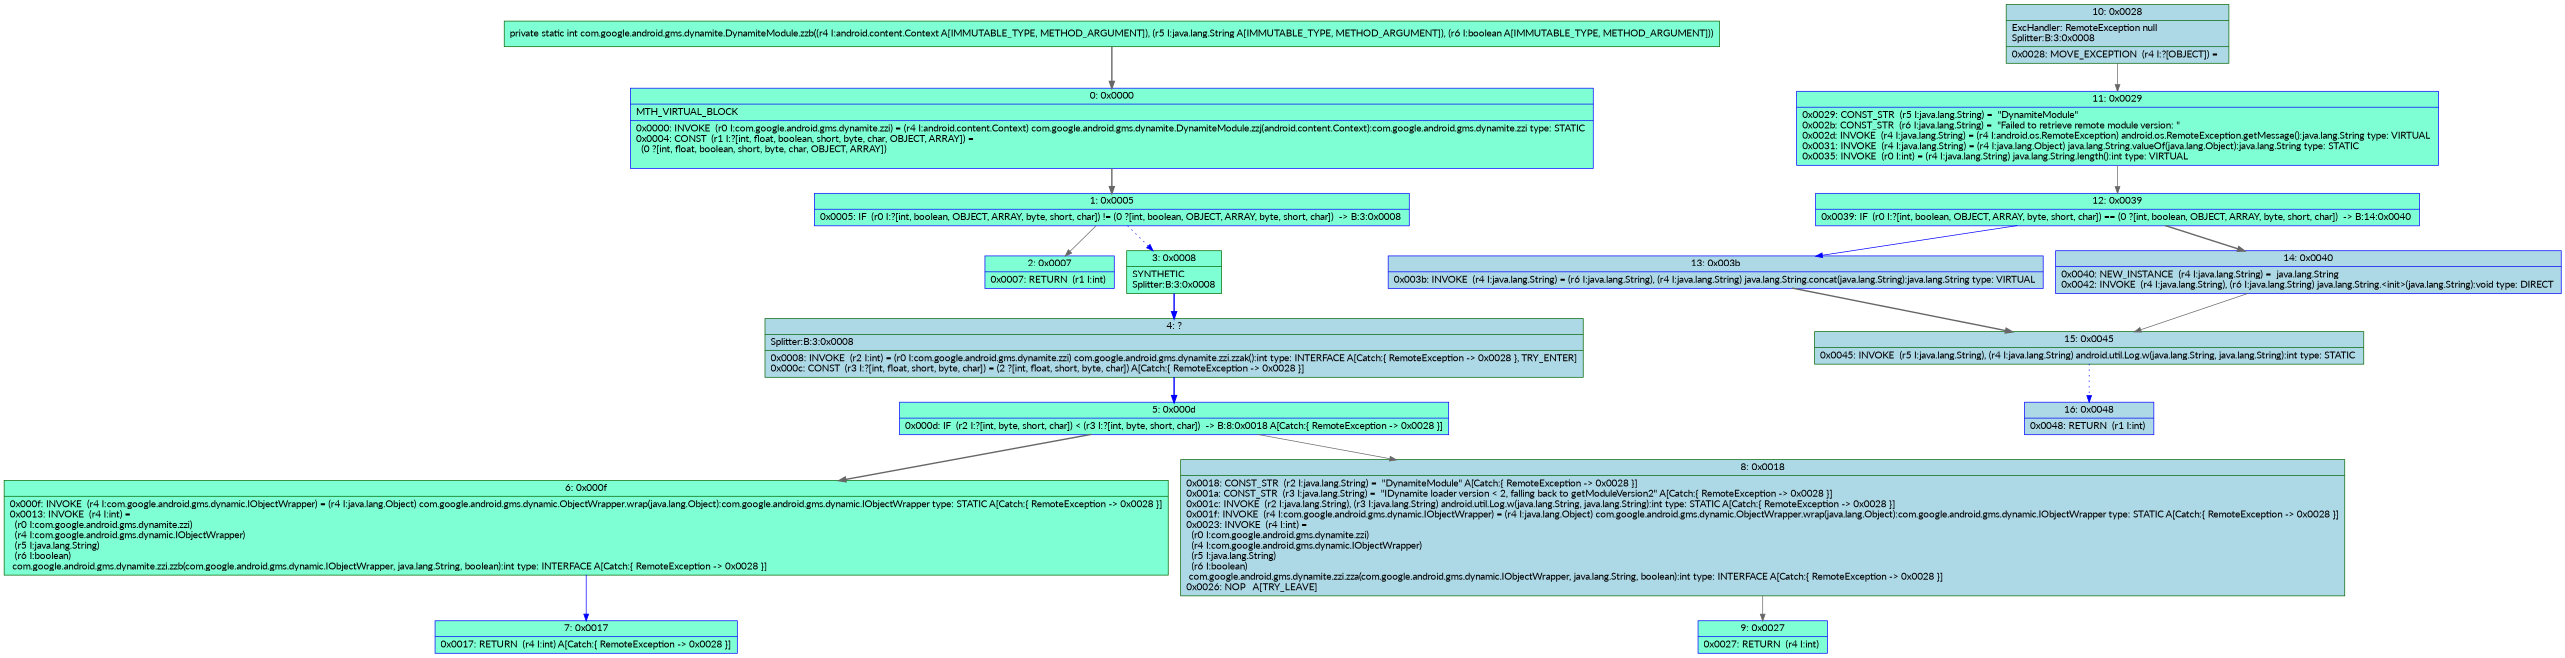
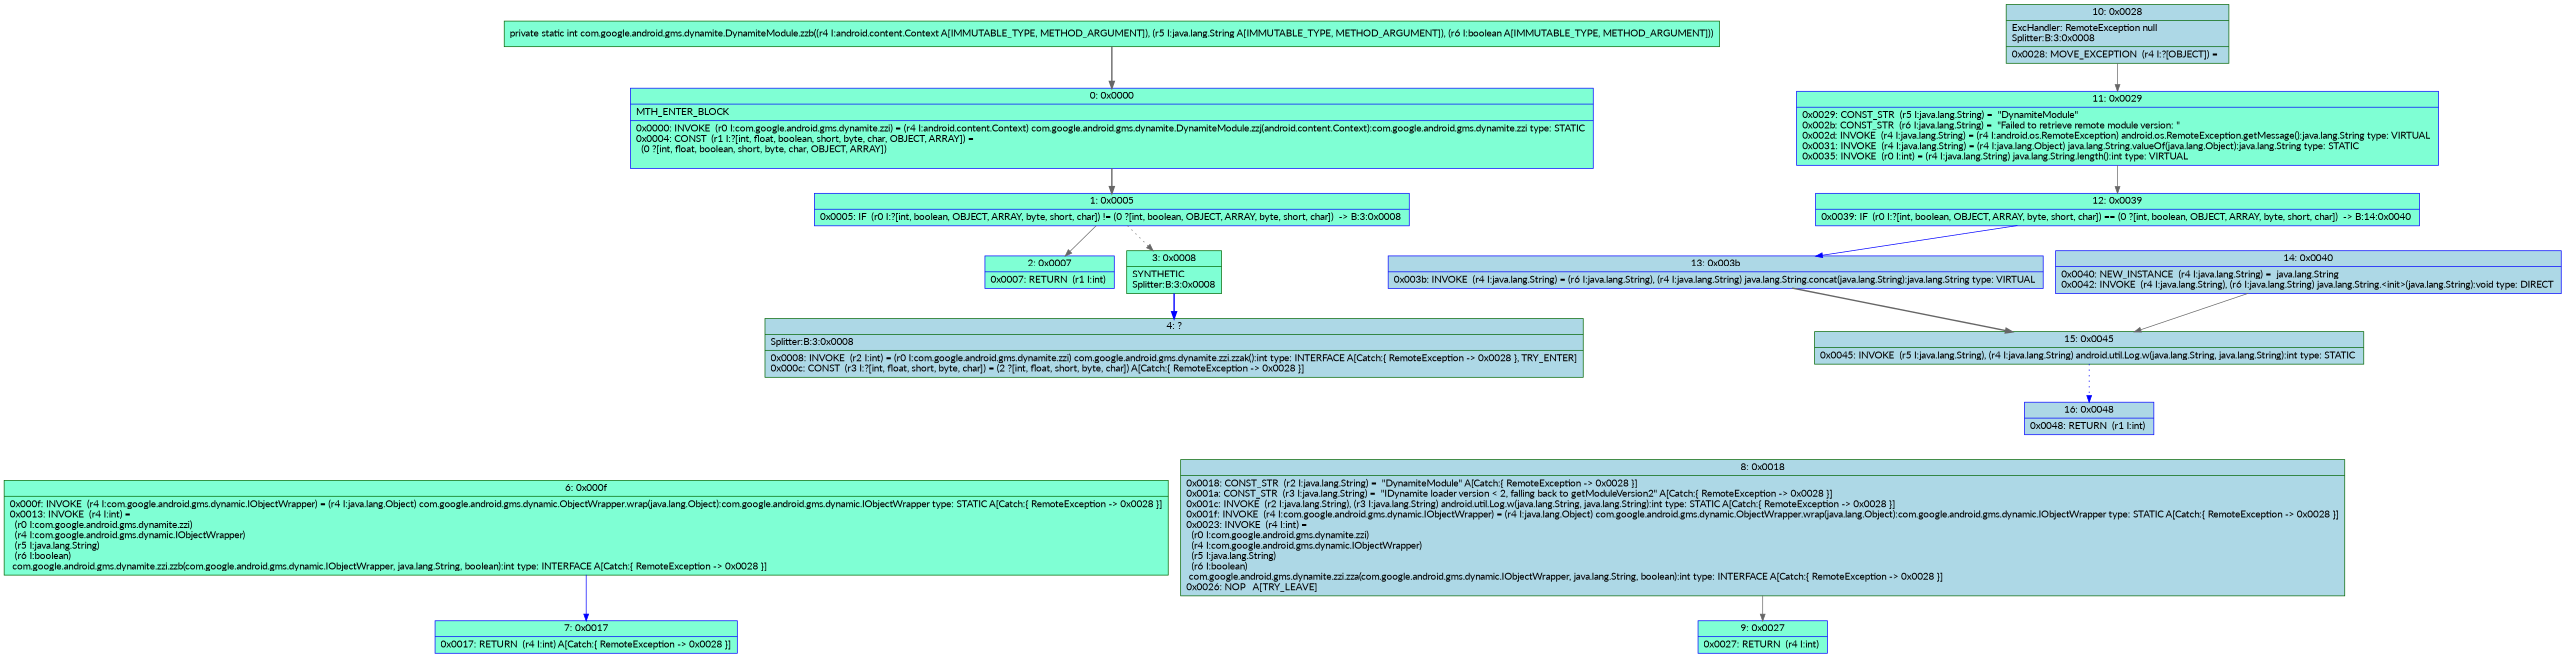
node "0: 0x0000": text "MTH_VIRTUAL_BLOCK" -> "MTH_ENTER_BLOCK"
edge "1: 0x0005" -> "3: 0x0008": color blue -> gray40
edge "12: 0x0039" -> "14: 0x0040": removed
node "5: 0x000d": removed
